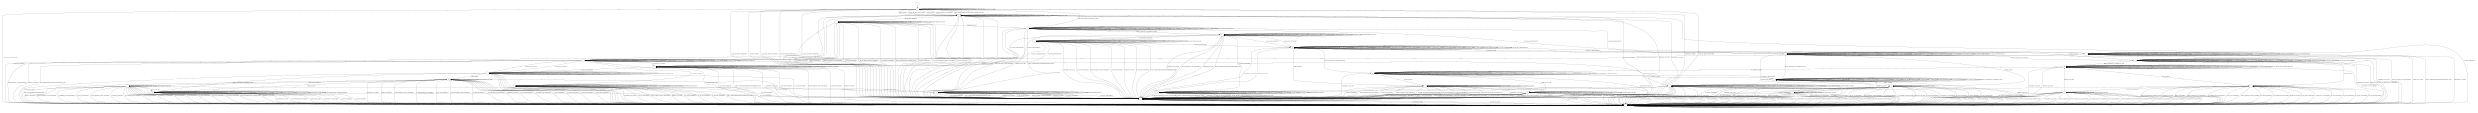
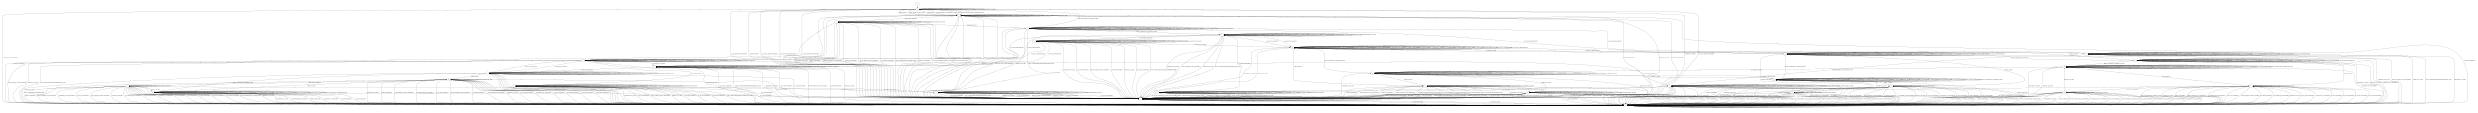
edge "x" -> "z": now "x" -> "a"
